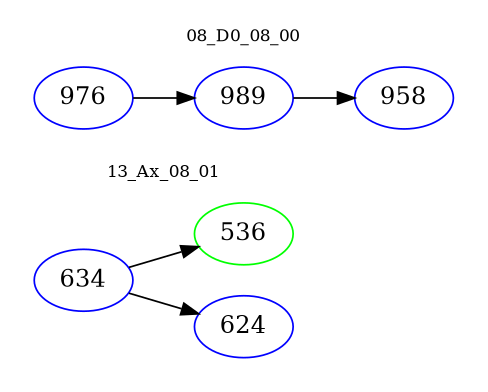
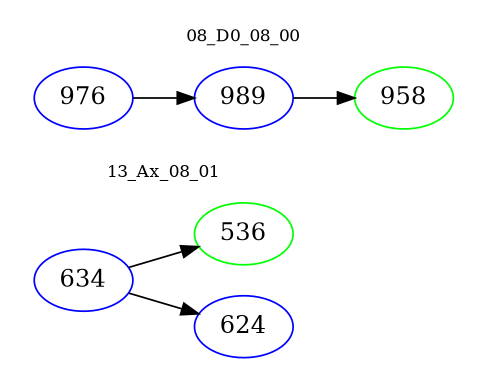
node "958": color blue -> green
